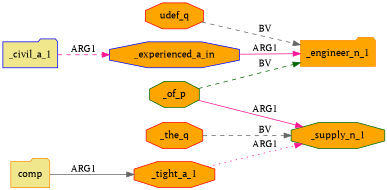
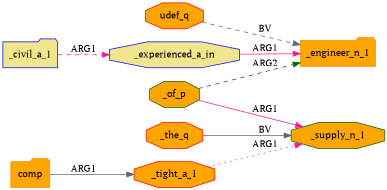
node "_experienced_a_in": fillcolor orange -> khaki
edge "_of_p" -> "_engineer_n_1": label "BV" -> "ARG2"
edge "_the_q" -> "_supply_n_1": style dashed -> solid
node "comp": fillcolor khaki -> orange
